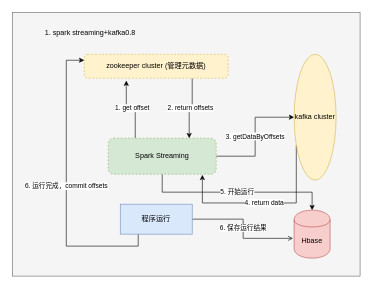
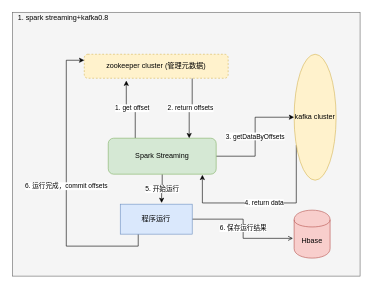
node "1. spark streaming+kafka0.8": moved (90, 33) -> (63, 18)
node "Spark Streaming": style dashed -> solid
edge "Spark Streaming" -> "Hbase": now "Spark Streaming" -> "程序运行"
